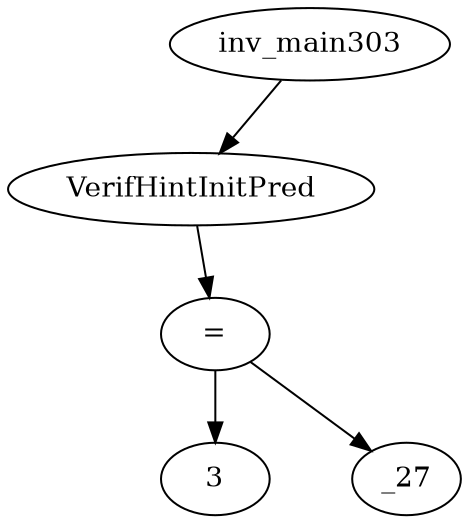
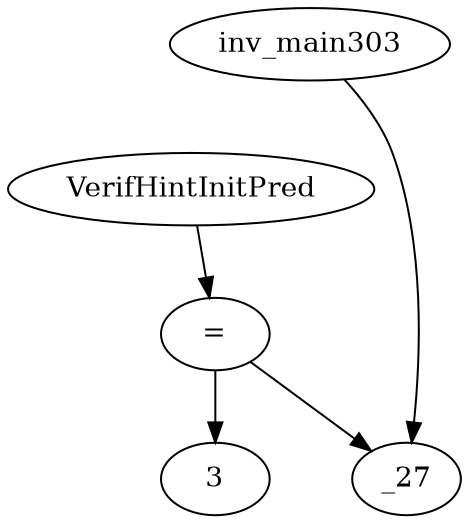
edge "inv_main303" -> "VerifHintInitPred": now "inv_main303" -> "_27"
